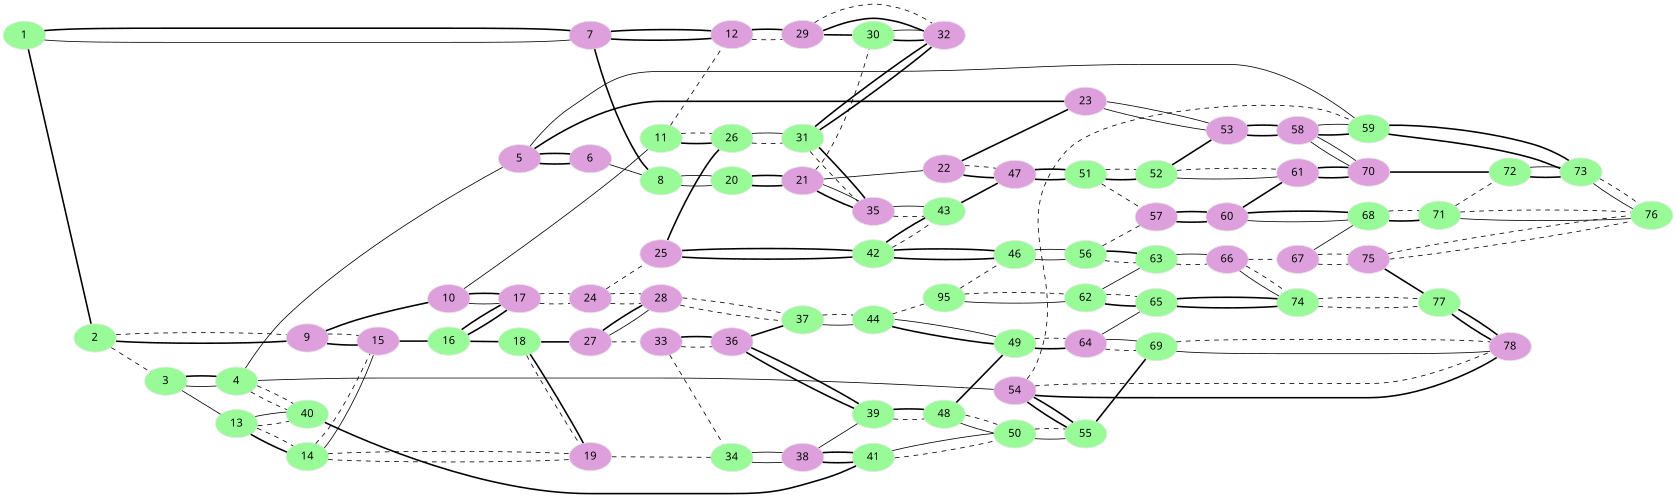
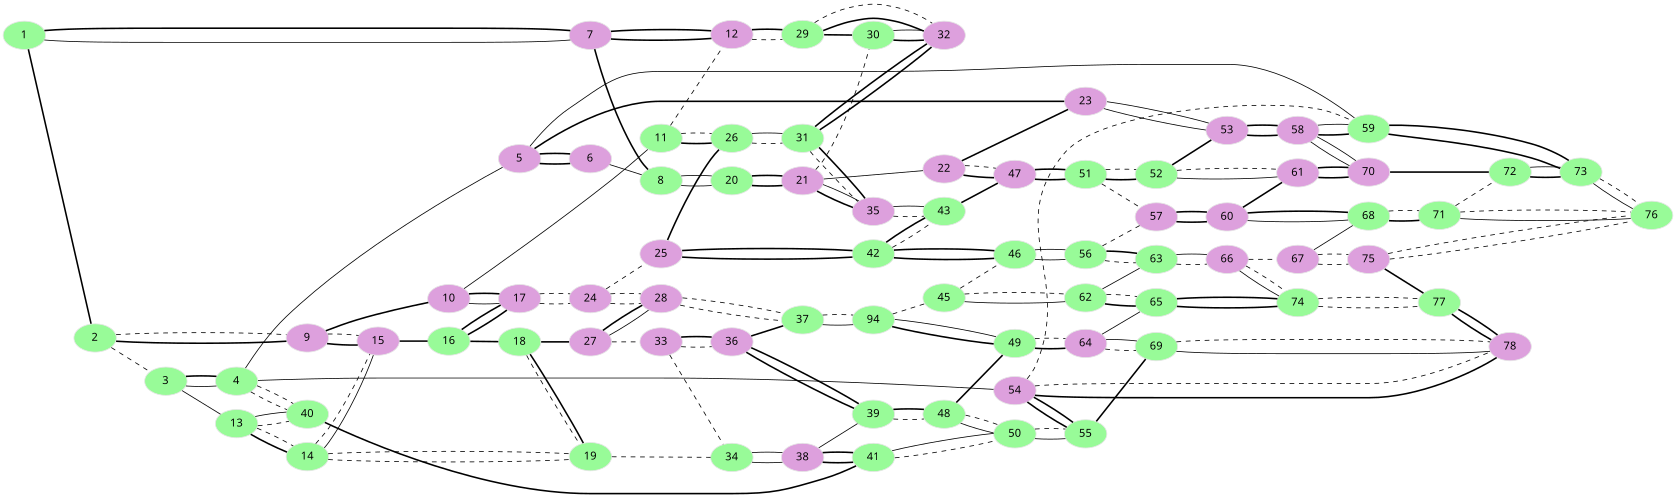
node "29": fillcolor plum -> palegreen
node "95": label "95" -> "45"
node "44": label "44" -> "94"
node "19": fillcolor plum -> palegreen
